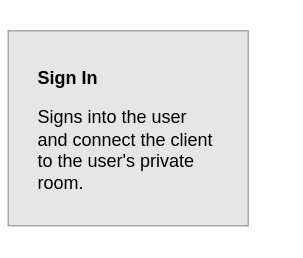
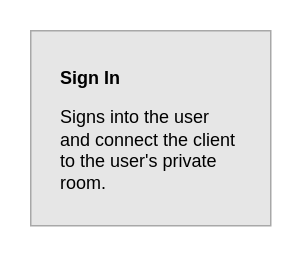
node "Sign In Signs into the user and connect the client to the user's private room.": moved (128, 128) -> (151, 128)
